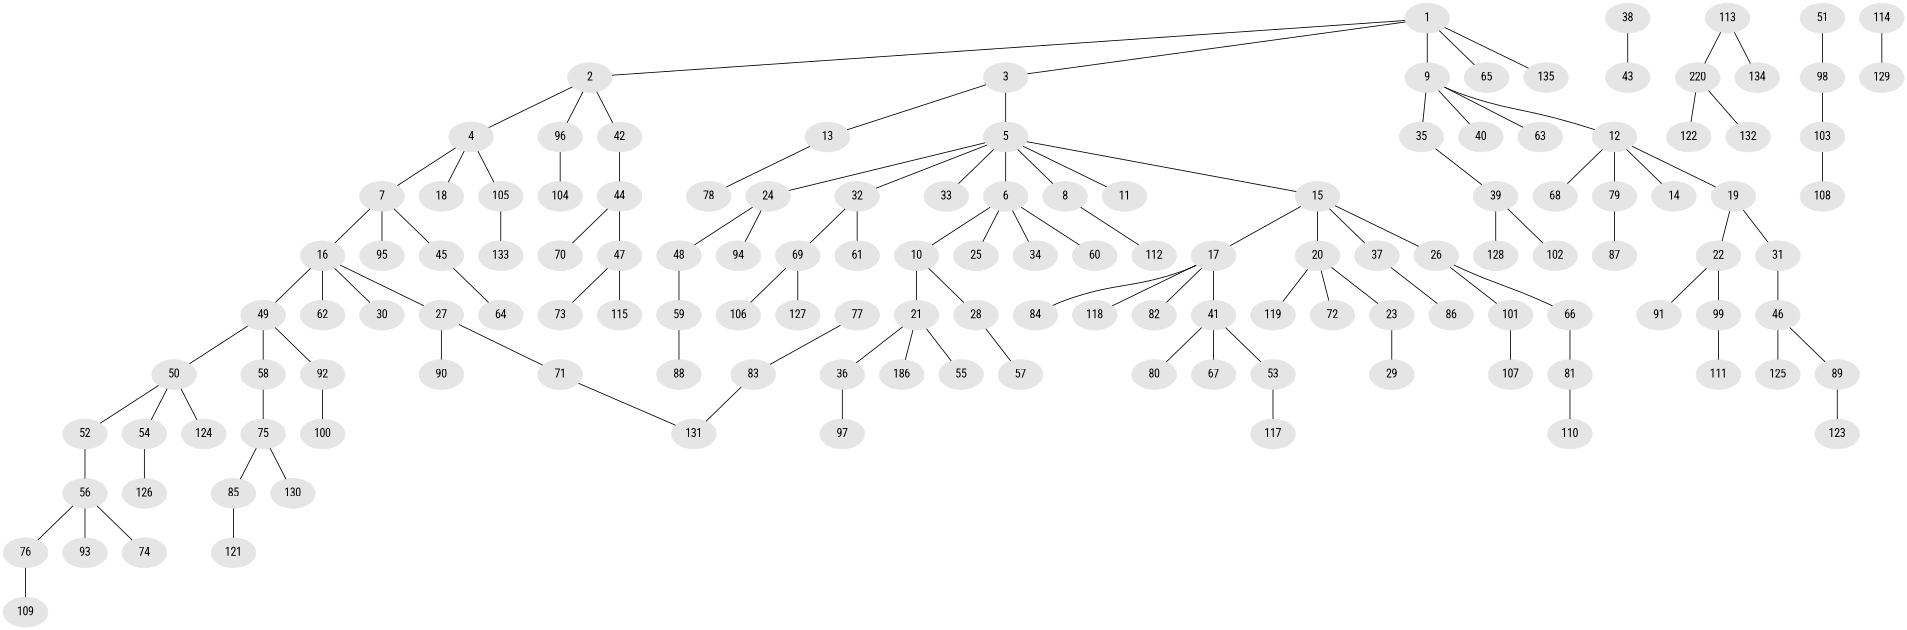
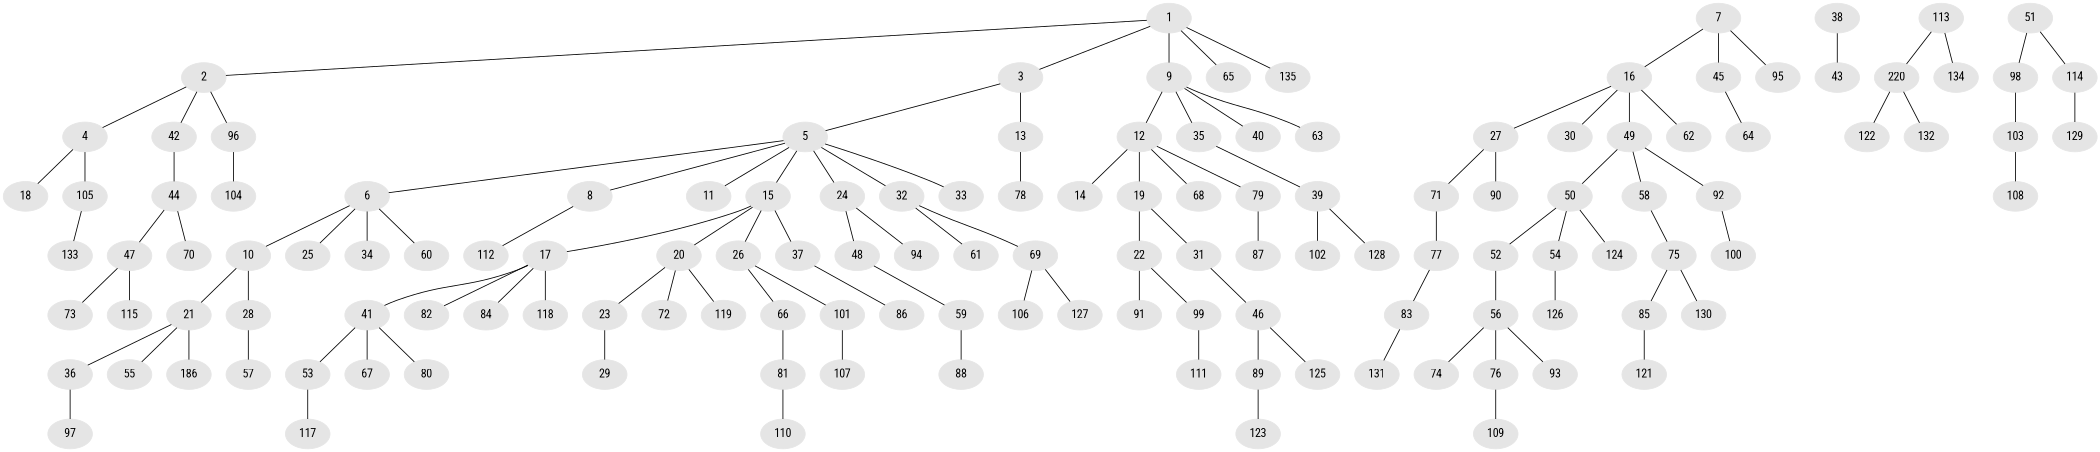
edge "51" -- "114": added
edge "4" -- "7": removed
edge "71" -- "131": now "71" -- "77"
